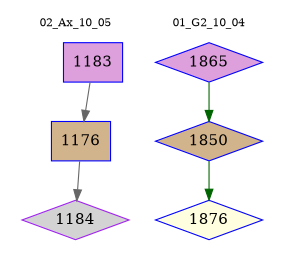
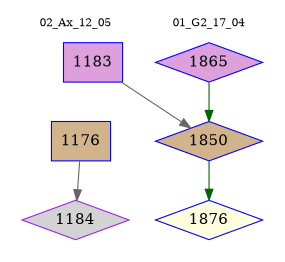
cluster "02_Ax_10_05": label "02_Ax_10_05" -> "02_Ax_12_05"
cluster "01_G2_10_04": label "01_G2_10_04" -> "01_G2_17_04"
edge "1183" -> "1176": now "1183" -> "1850"
